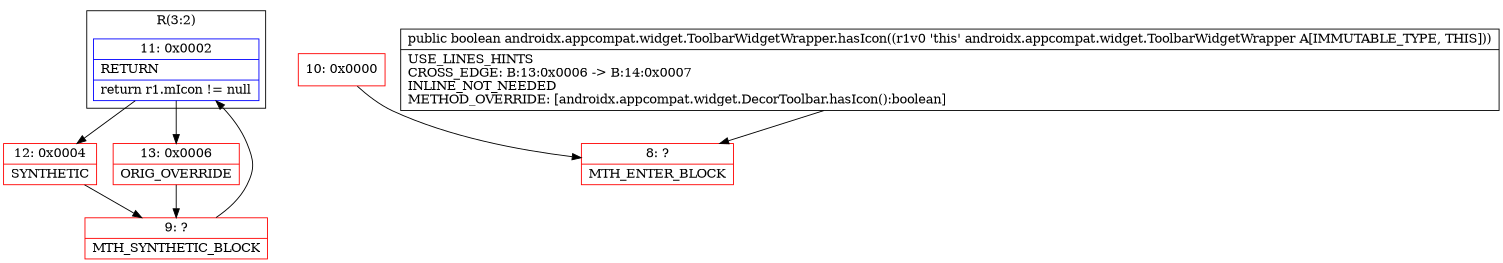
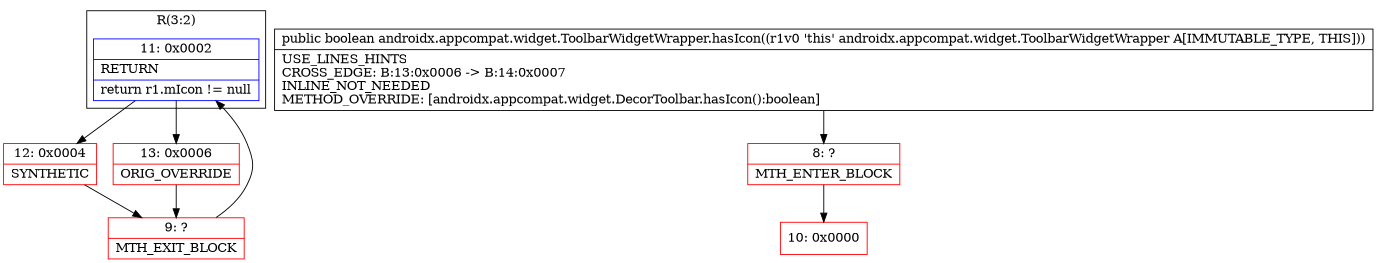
edge "10: 0x0000" -> "8: ?": reversed
node "9: ?": text "MTH_SYNTHETIC_BLOCK" -> "MTH_EXIT_BLOCK"
